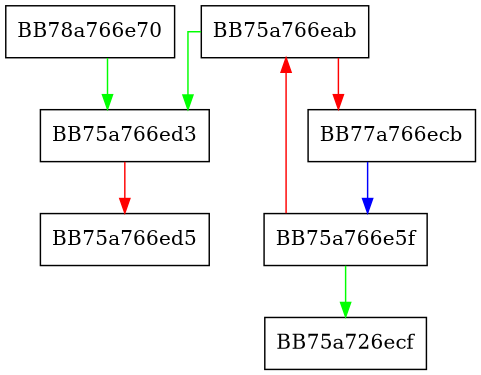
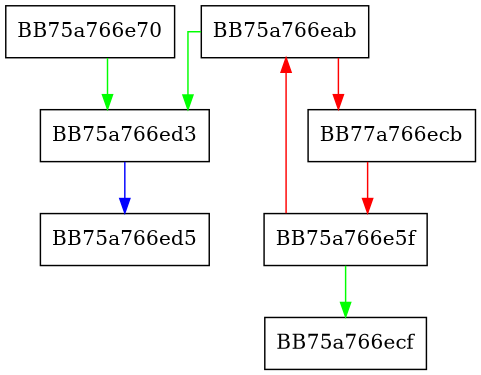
node "BB78a766e70": label "BB78a766e70" -> "BB75a766e70"
edge "BB75a766ed3" -> "BB75a766ed5": color red -> blue
edge "BB77a766ecb" -> "BB75a766e5f": color blue -> red
node "BB75a726ecf": label "BB75a726ecf" -> "BB75a766ecf"
